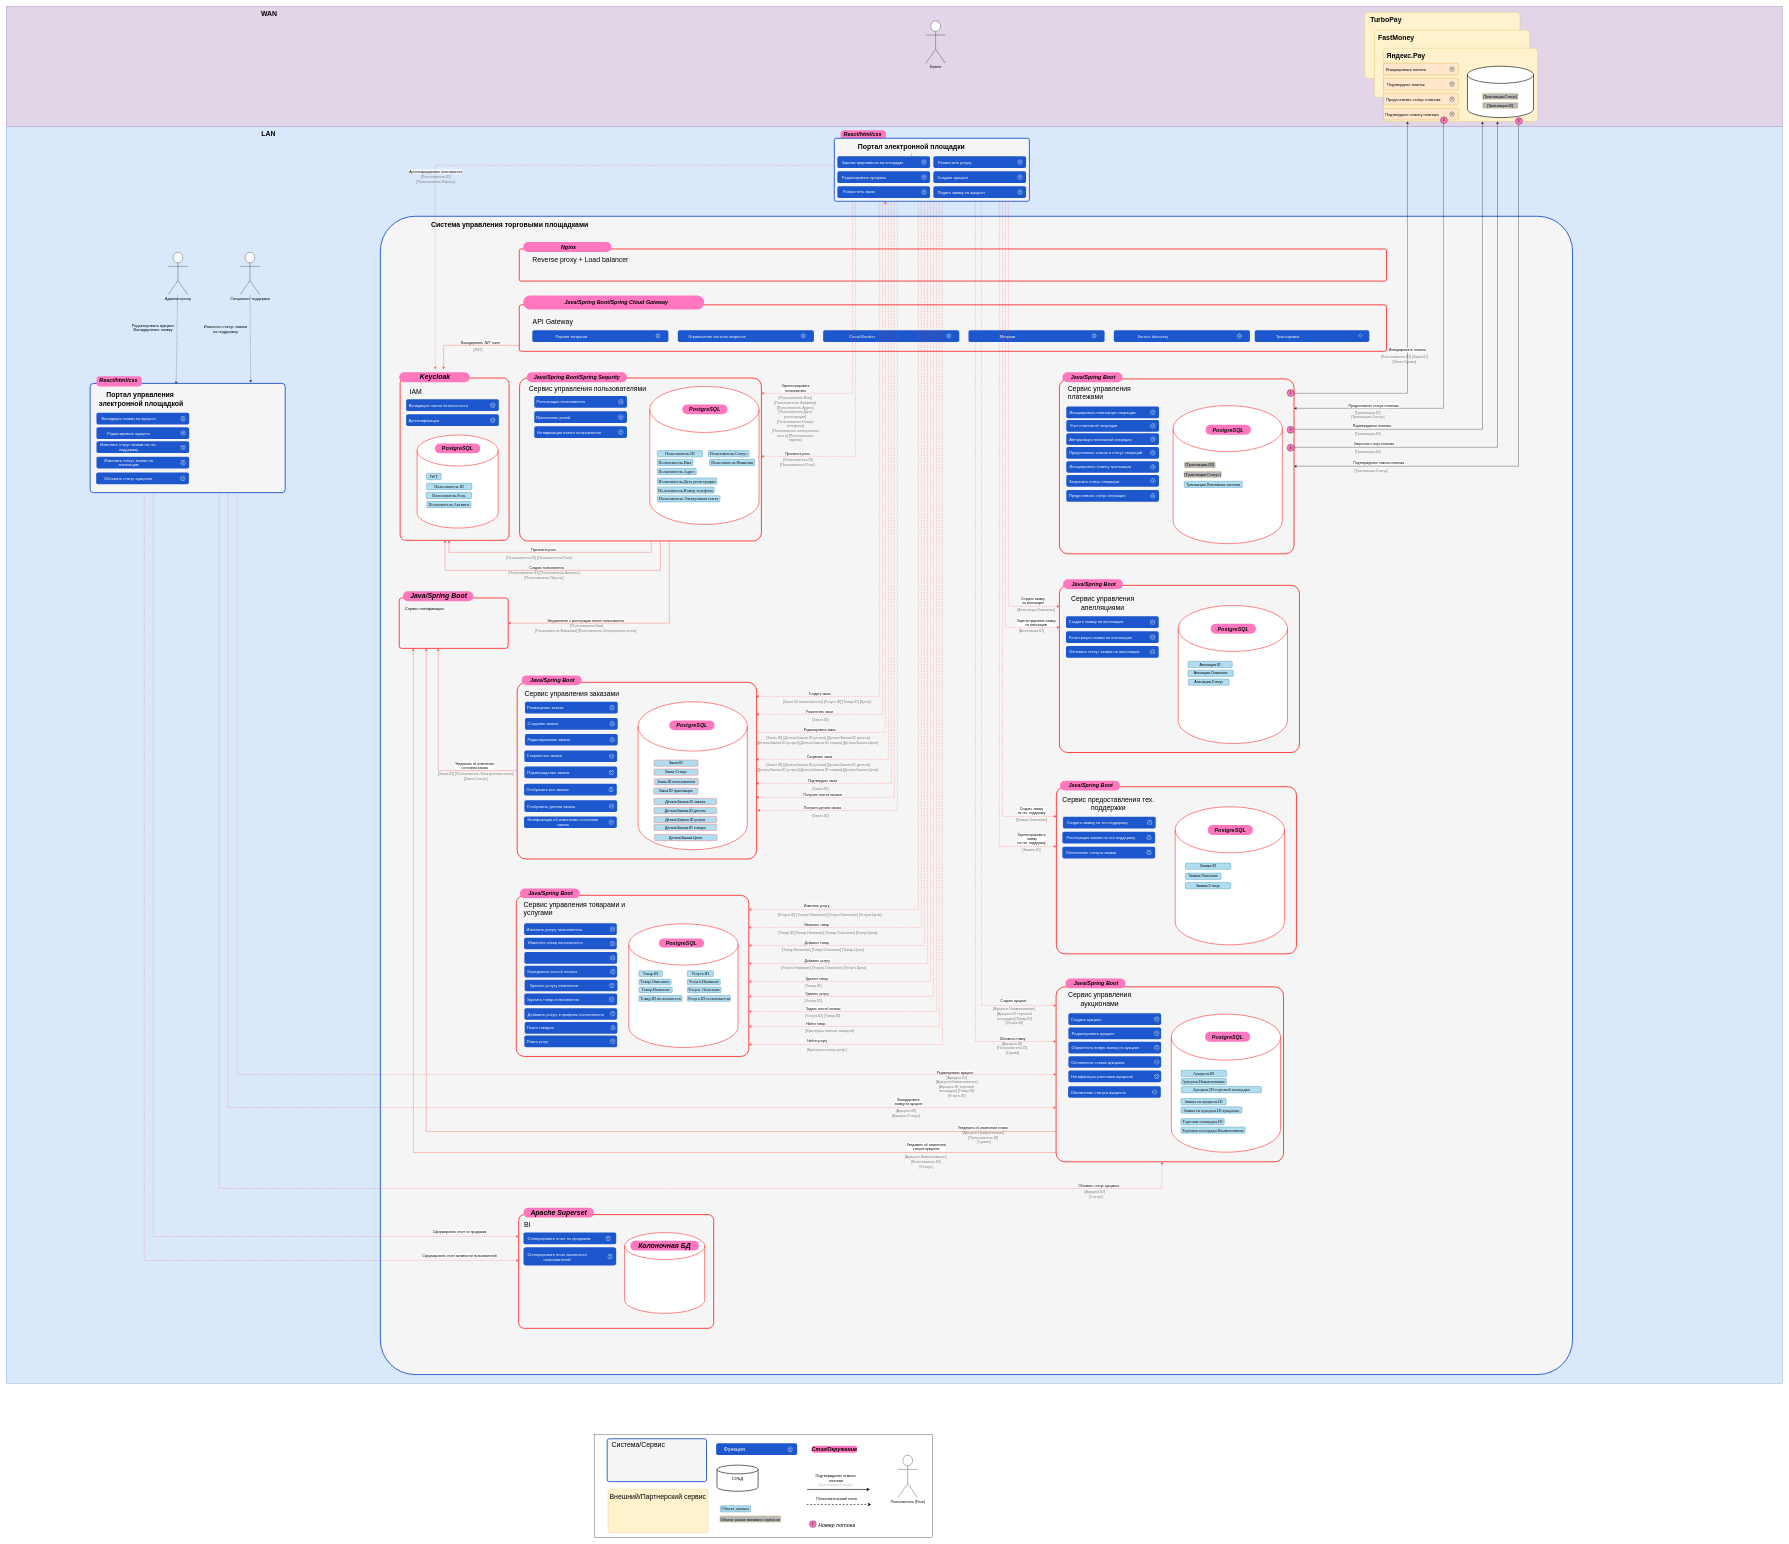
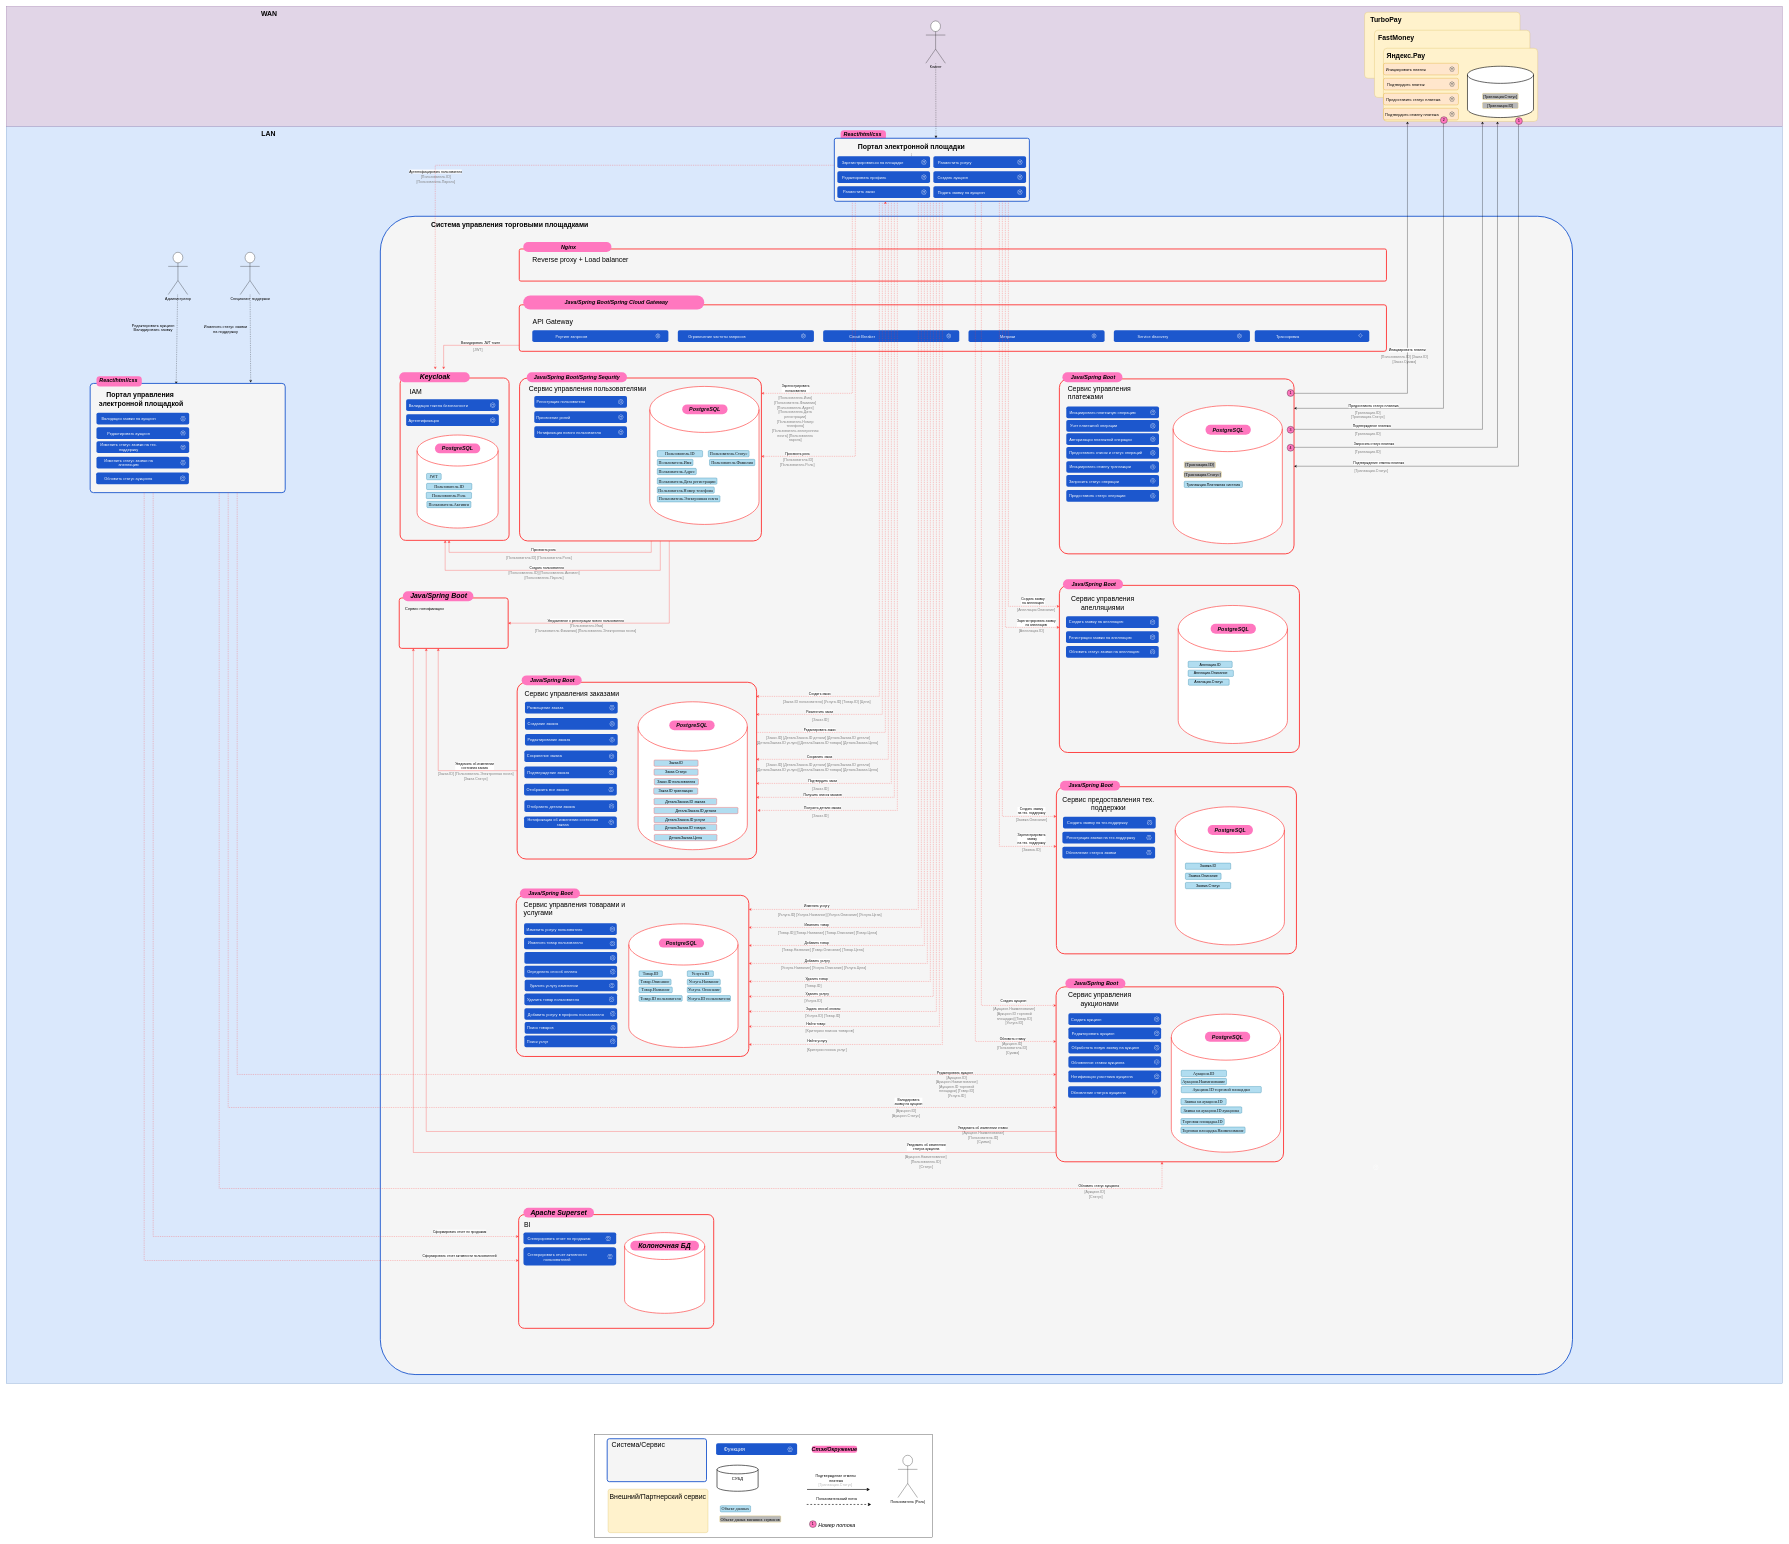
edge "Клиент" -> "Портал электронной площадки": added
node "ДетальЗаказа.ID детали": size 63x6 -> 84x6
